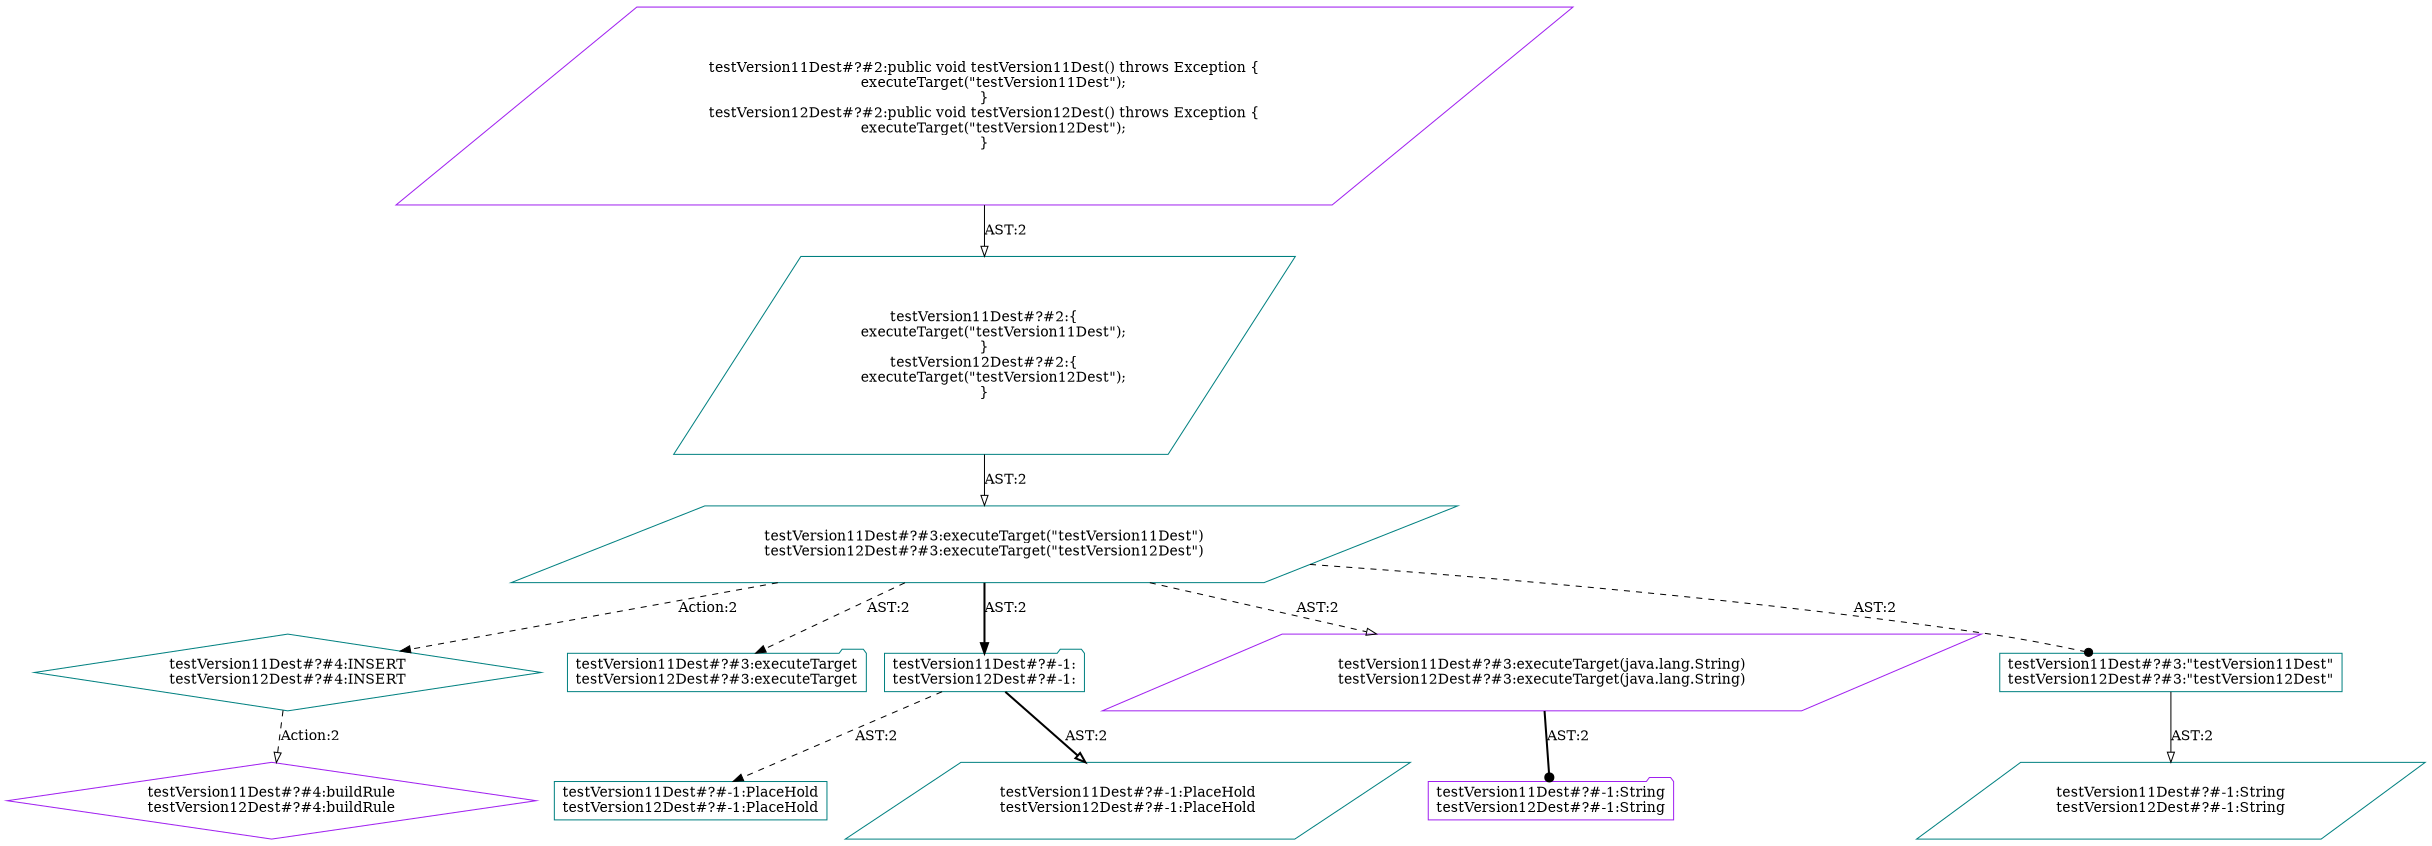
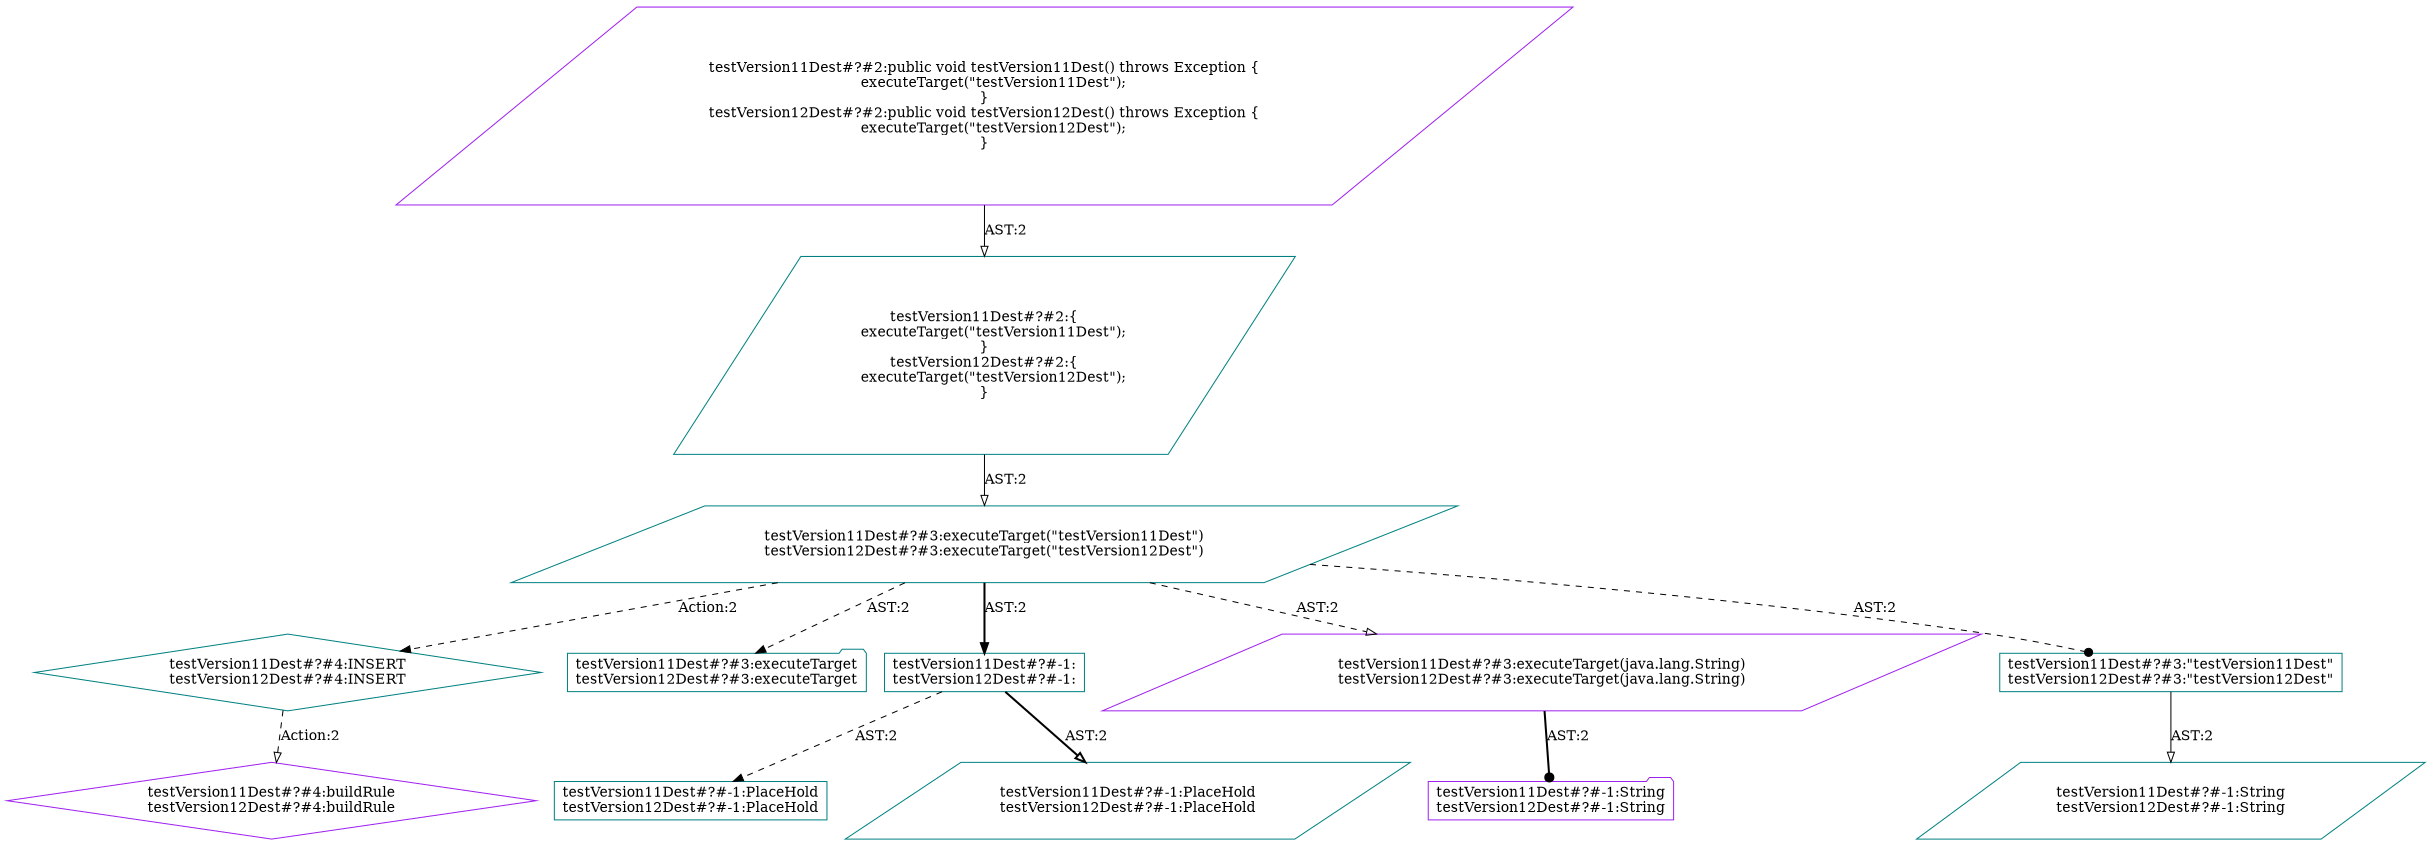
node "testVersion11Dest#?#-1: testVersion12Dest#?#-1:": shape folder -> box
